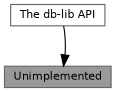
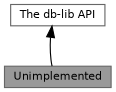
edge "The db-lib API" -> "Unimplemented": reversed
